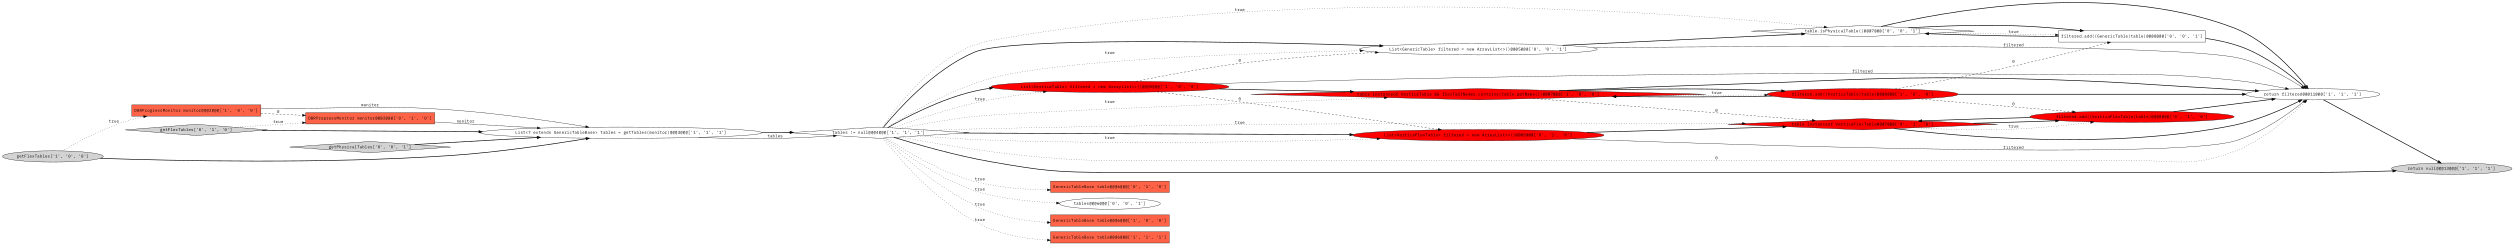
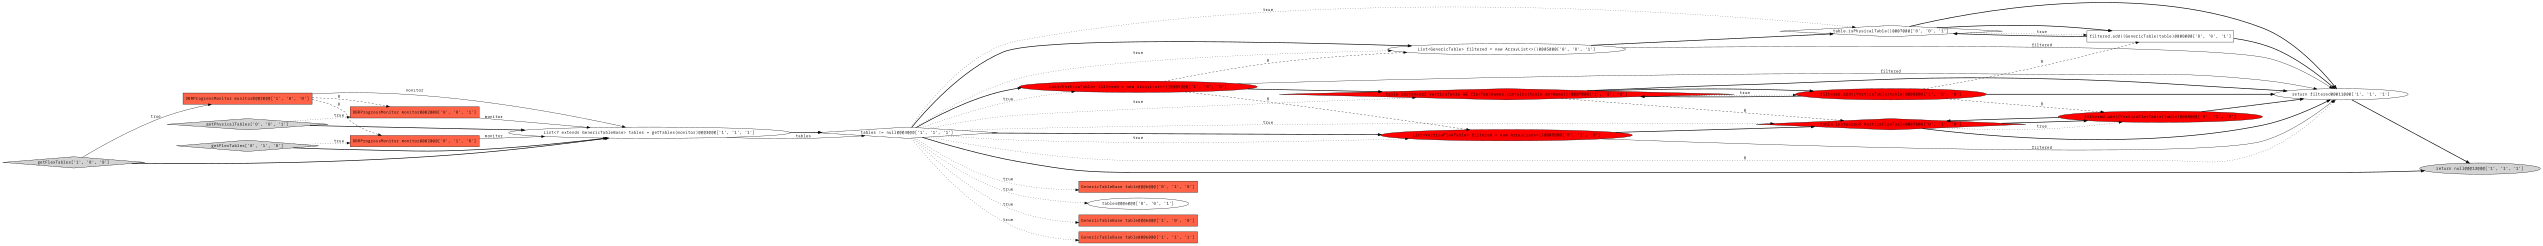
node "DBRProgressMonitor monitor@@@2@@@['0', '0', '1']": added
edge "getFlexTables['1', '0', '0']" -> "DBRProgressMonitor monitor@@@2@@@['1', '0', '0']": style dotted -> solid
node "getFlexTables['1', '0', '0']": shape ellipse -> diamond
